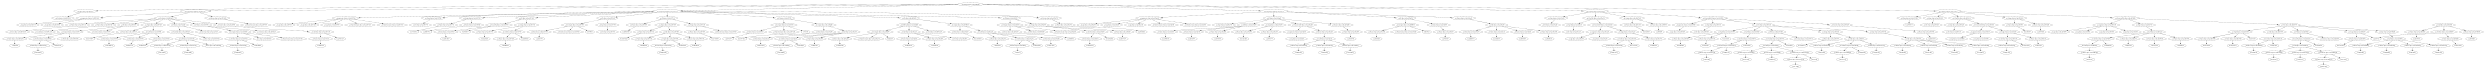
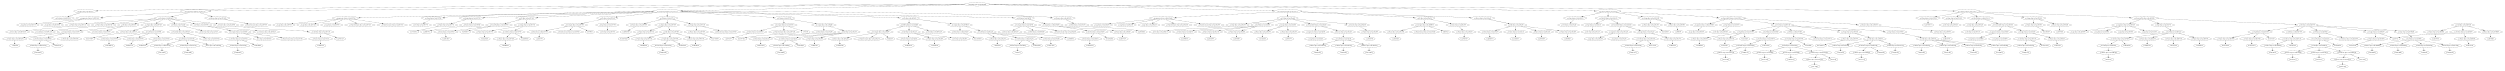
node "_ast.Str object at 0xa1cfba510": added
